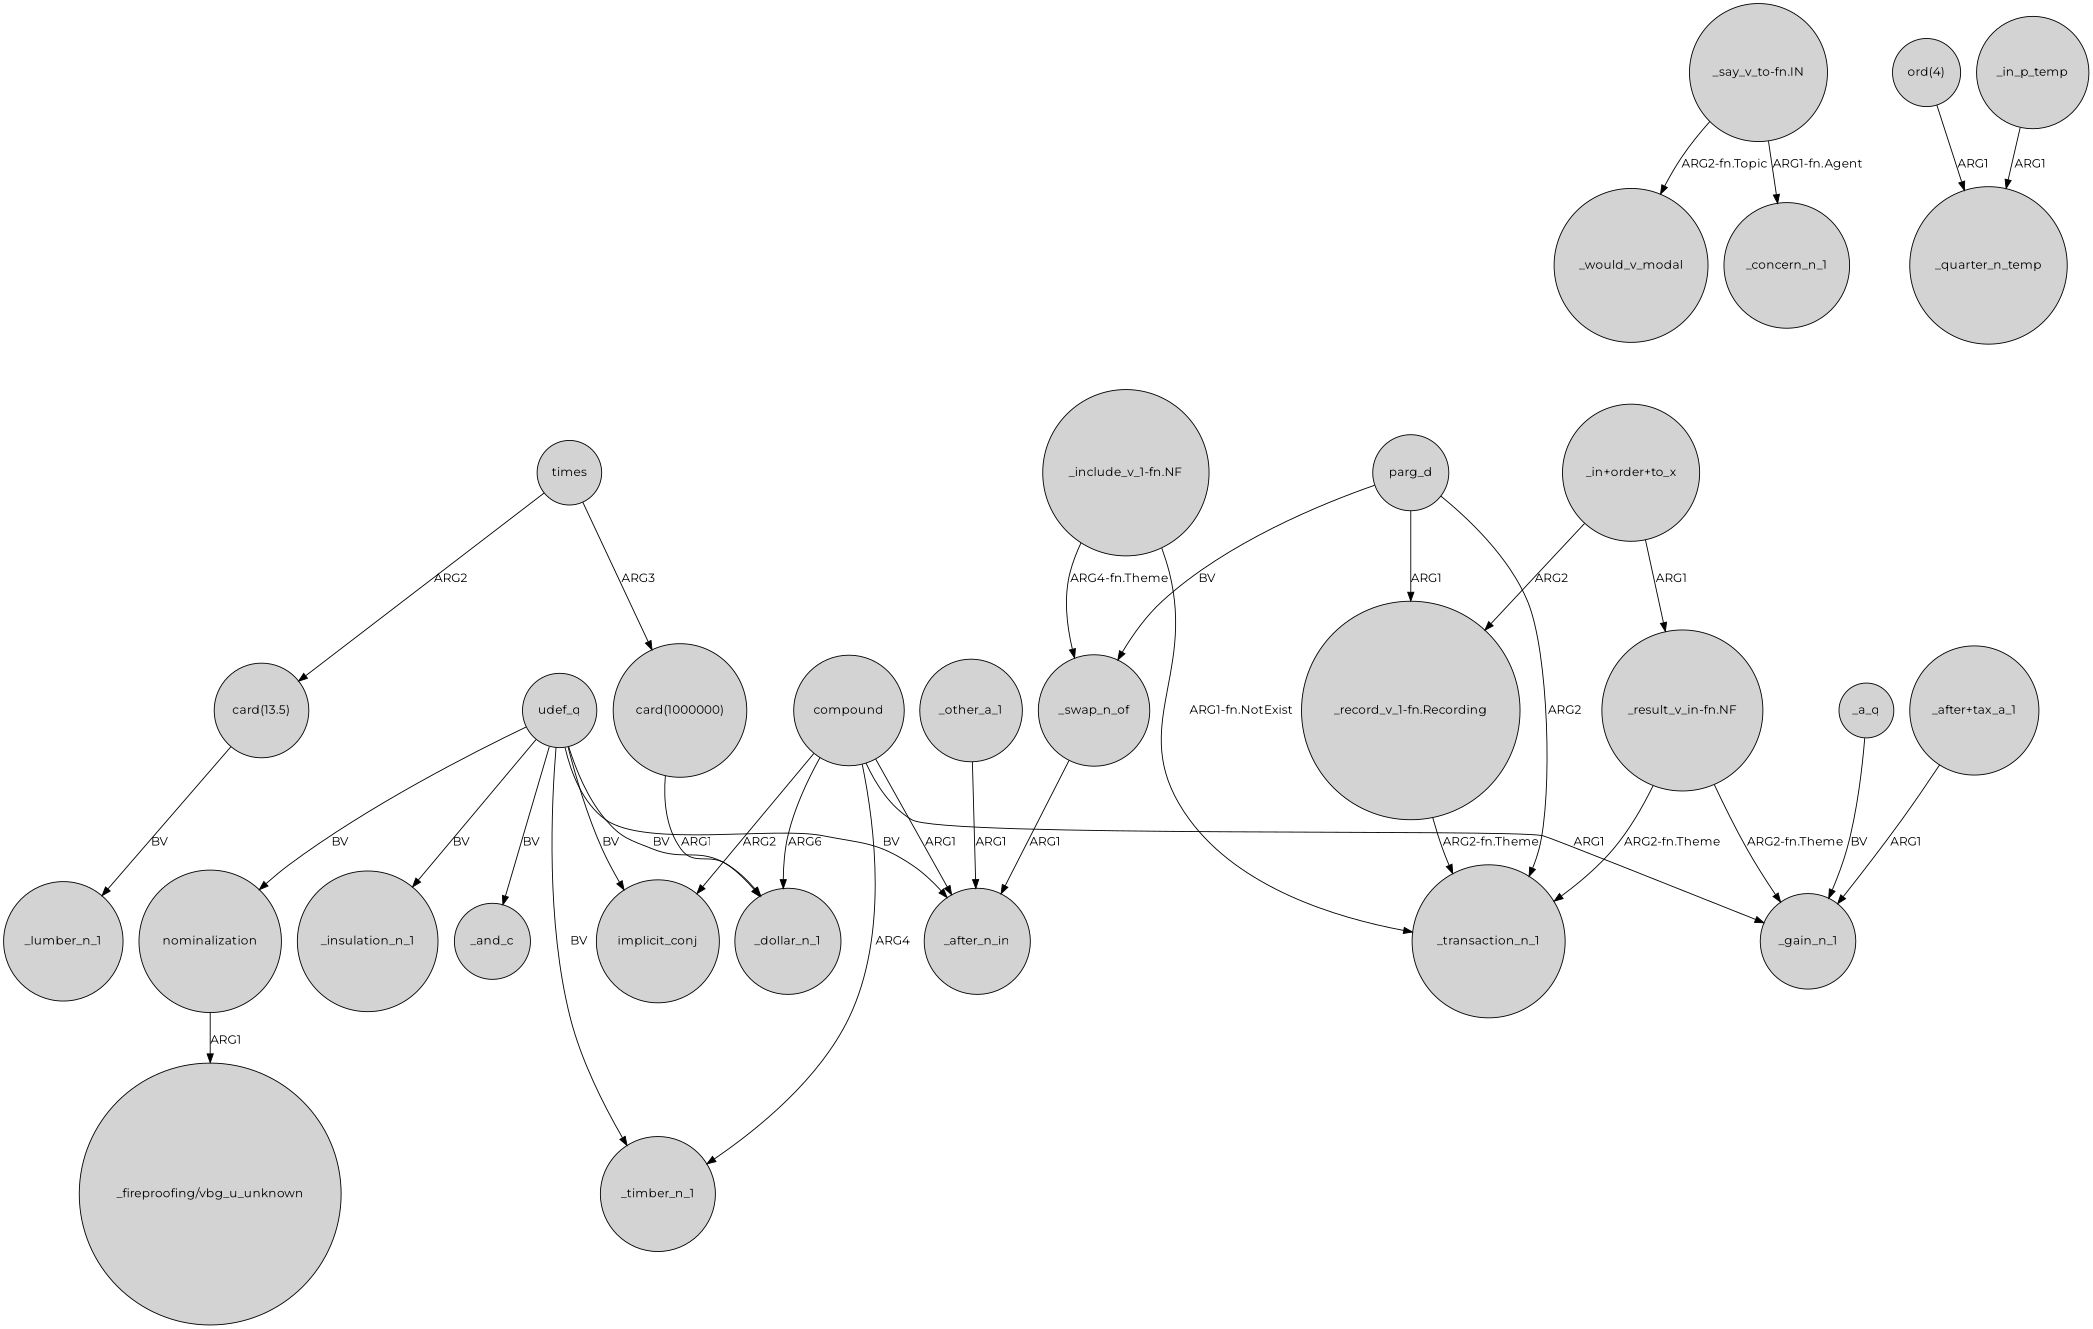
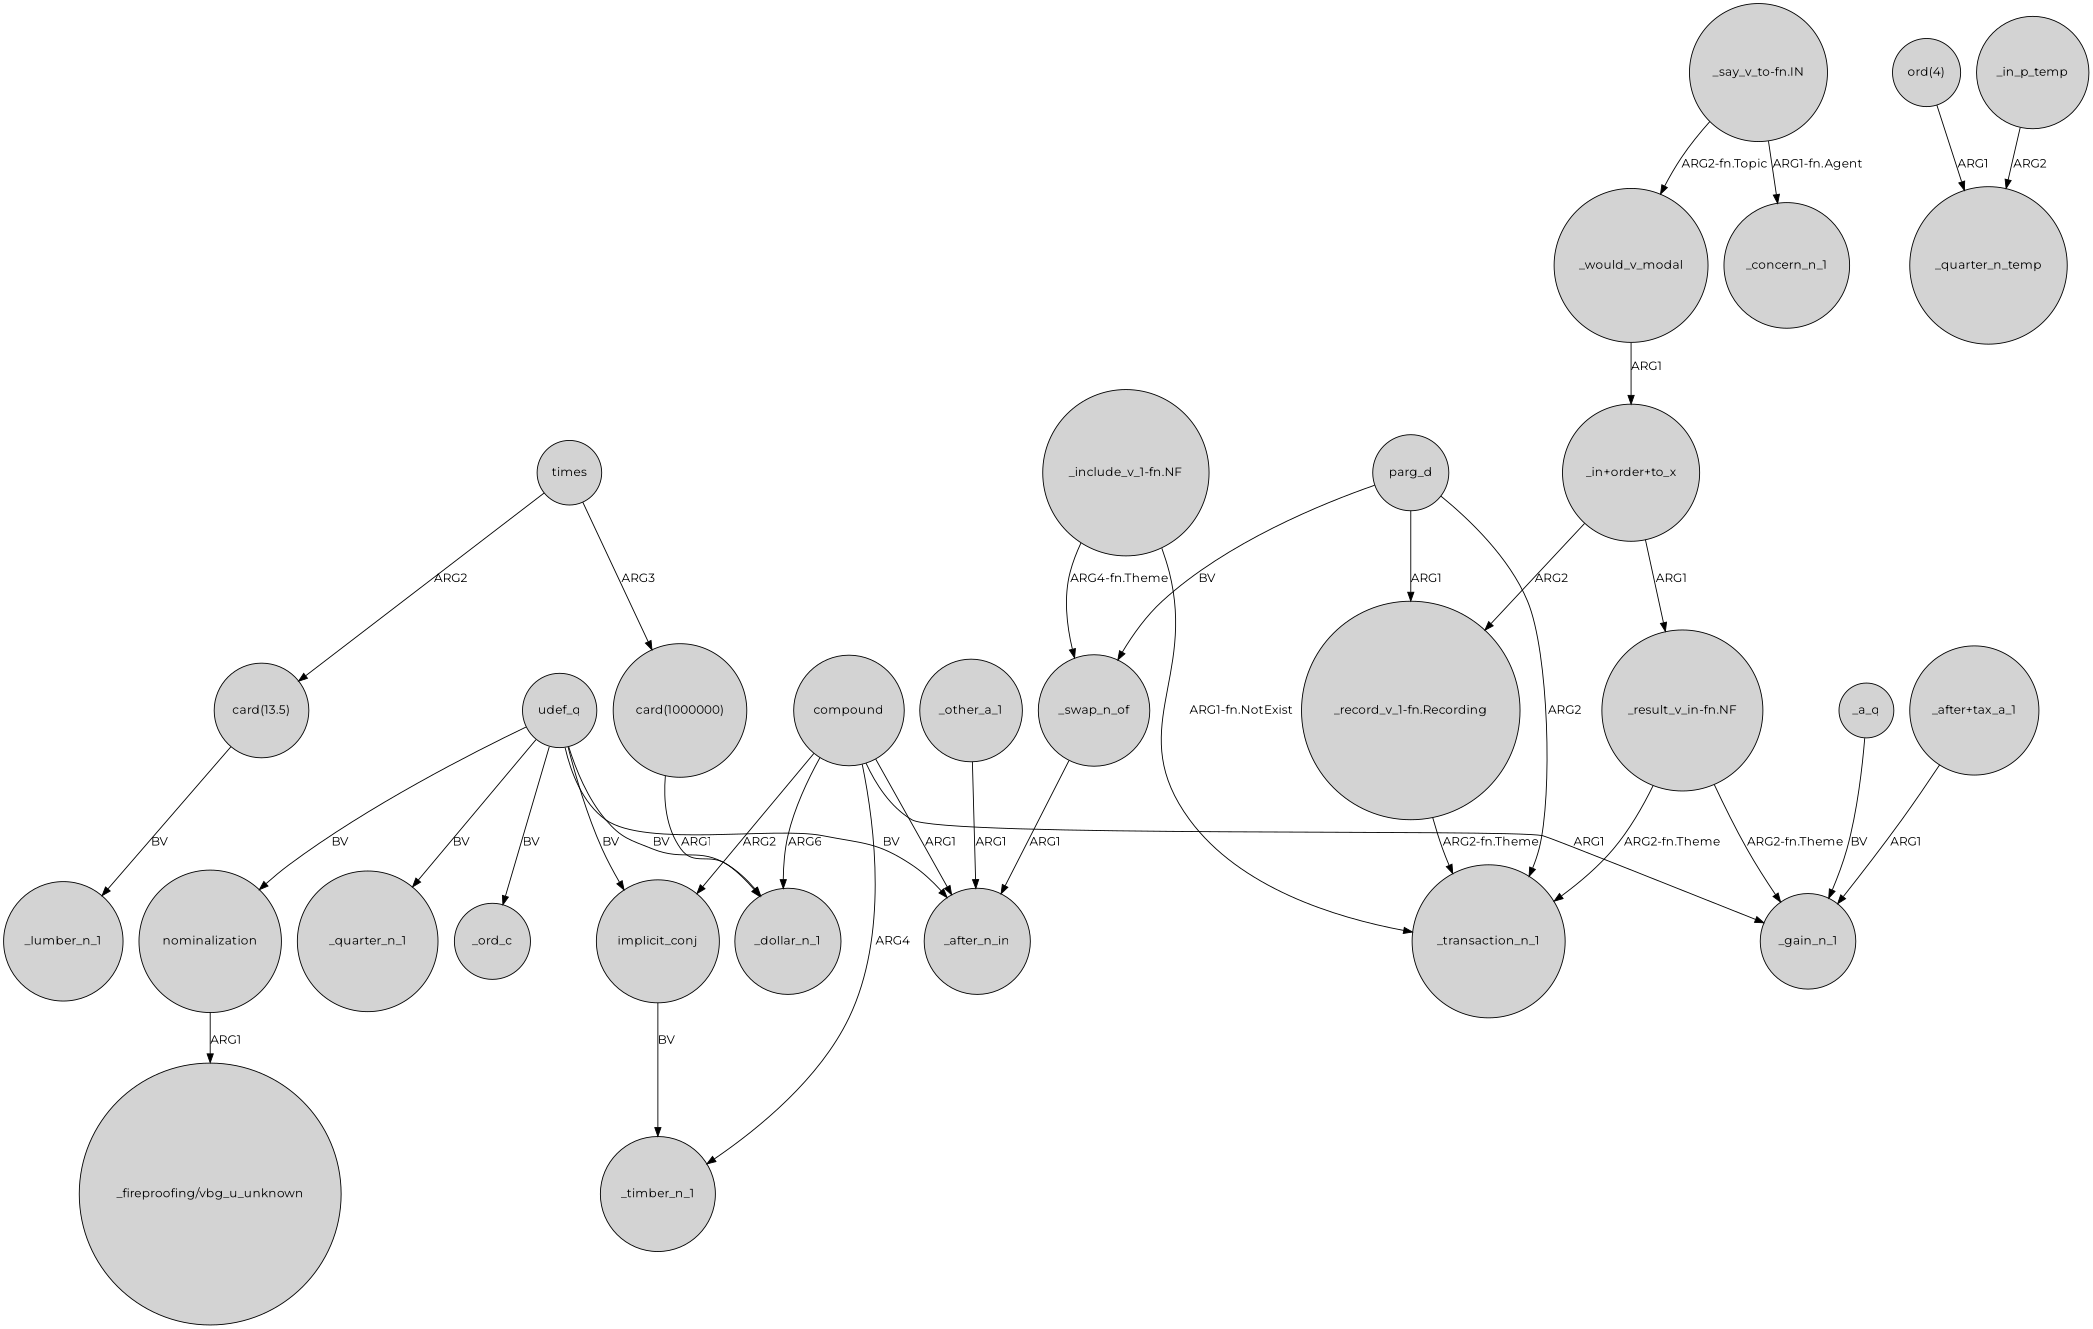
edge "_in_p_temp" -> "_quarter_n_temp": label "ARG1" -> "ARG2"
edge "_would_v_modal" -> "_in+order+to_x": added, label "ARG1"
node "_insulation_n_1": label "_insulation_n_1" -> "_quarter_n_1"
node "_and_c": label "_and_c" -> "_ord_c"
edge "udef_q" -> "_timber_n_1": now "implicit_conj" -> "_timber_n_1"
